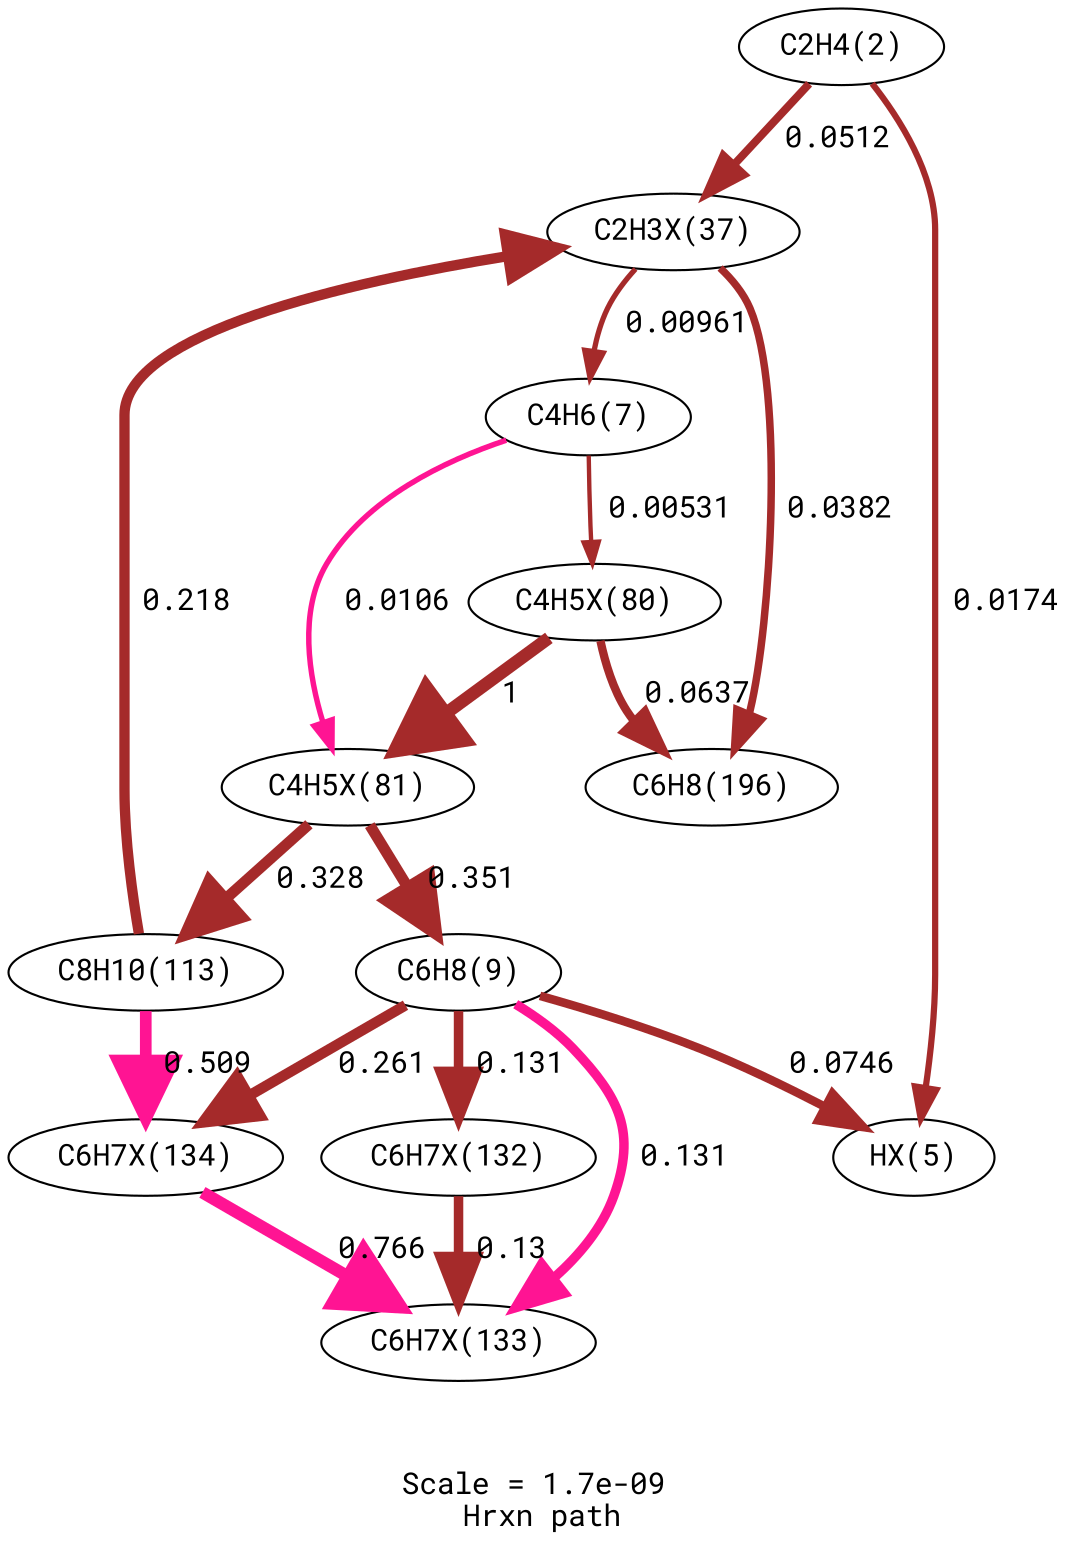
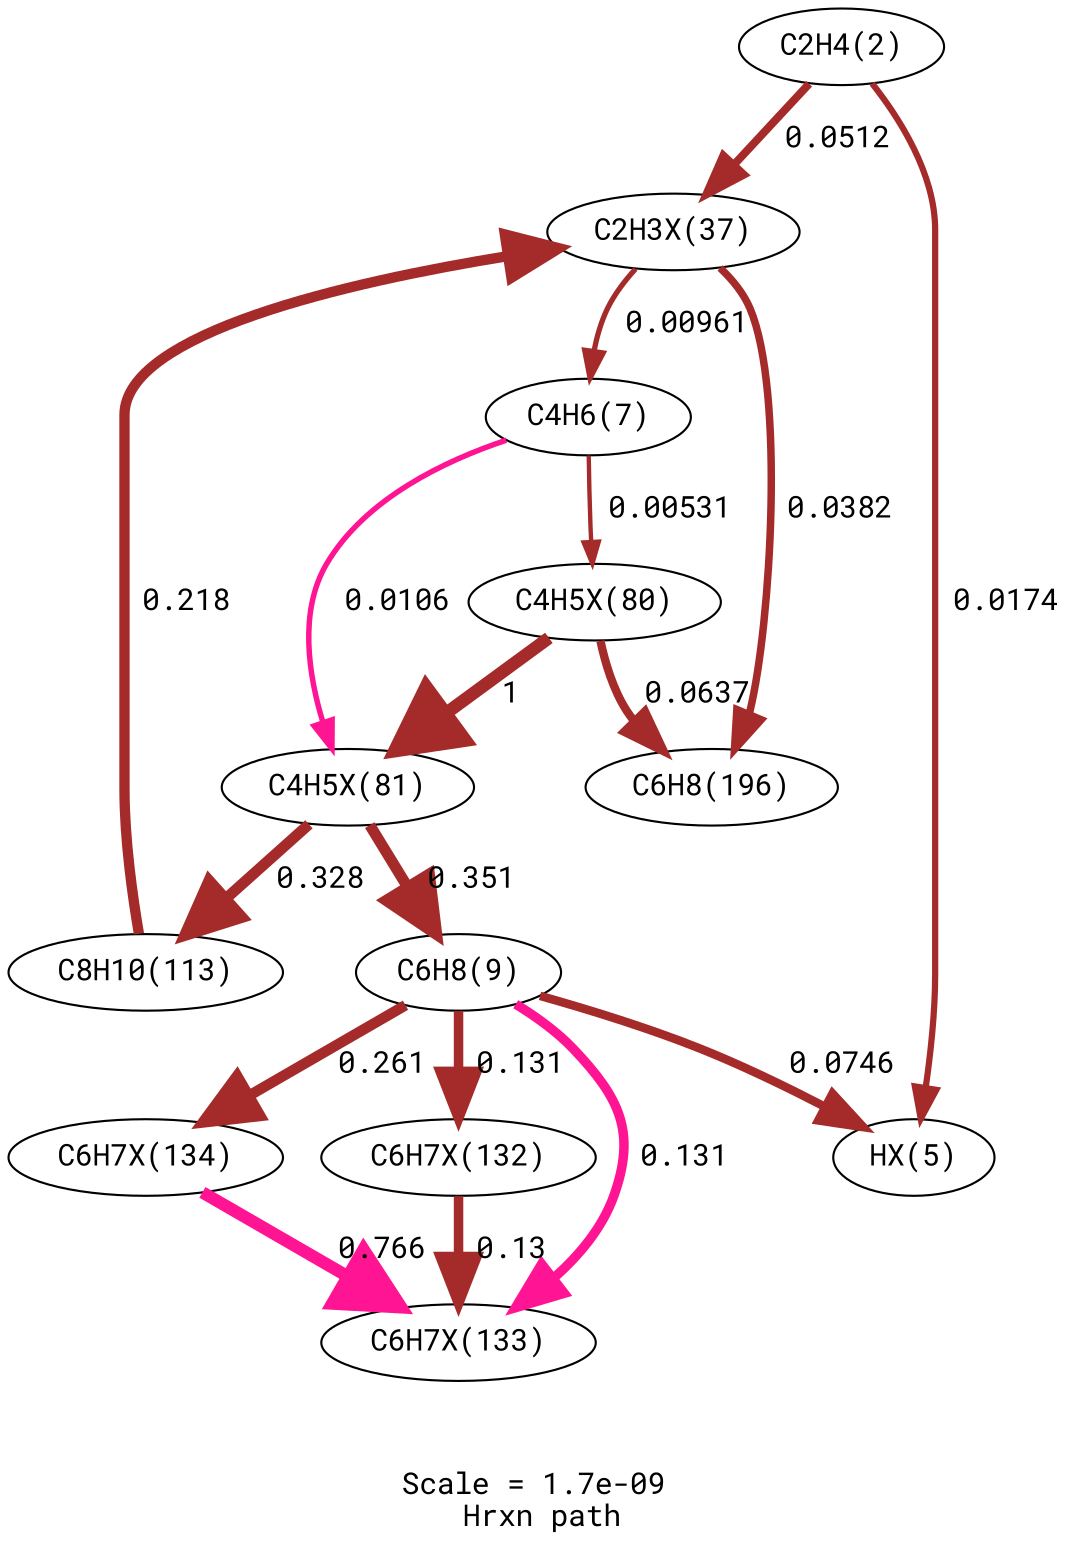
edge "C8H10(113)" -> "C6H7X(134)": removed, label "0.509"
